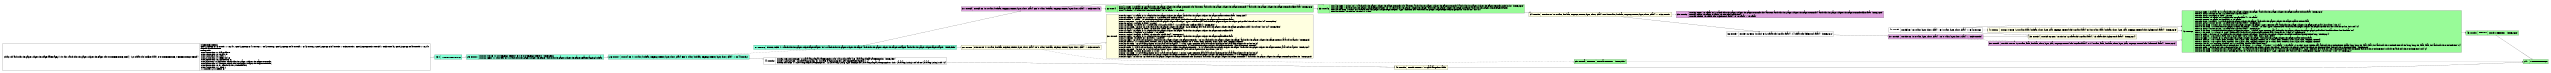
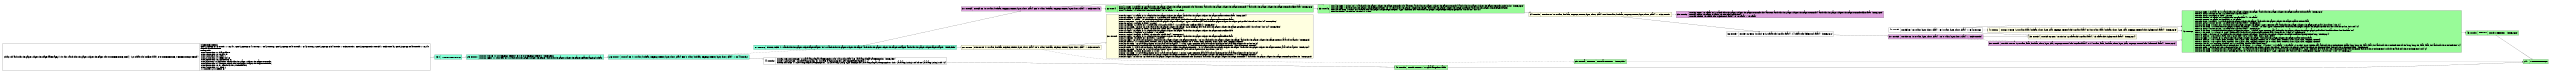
node "45: 0x0099": fillcolor lightyellow -> palegreen
